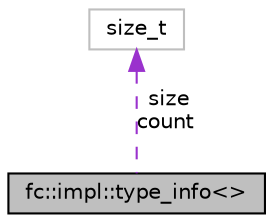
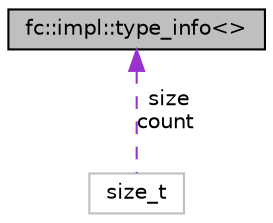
edge "fc::impl::type_info<>" -> "size_t": reversed
